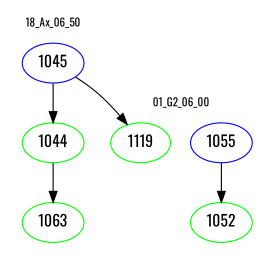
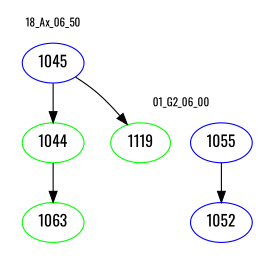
node "1052": color green -> blue
